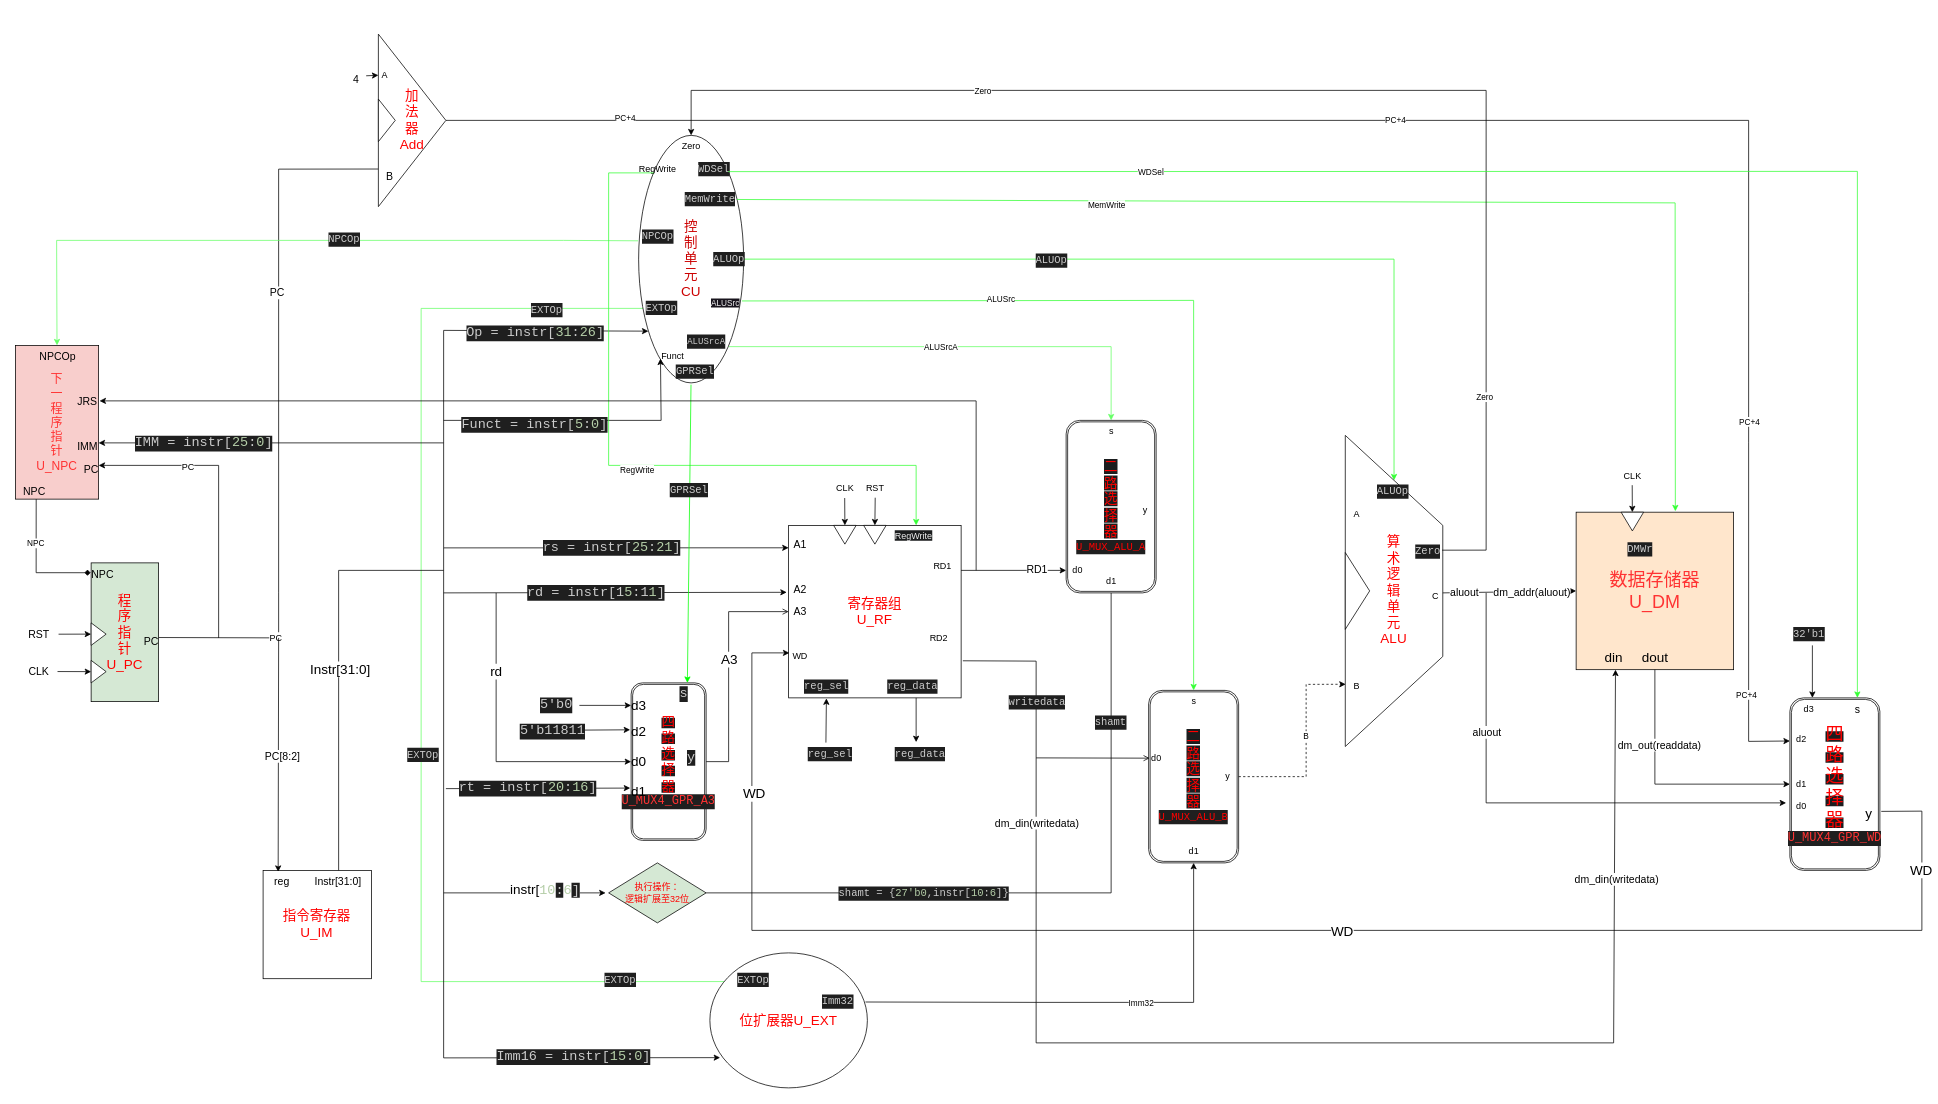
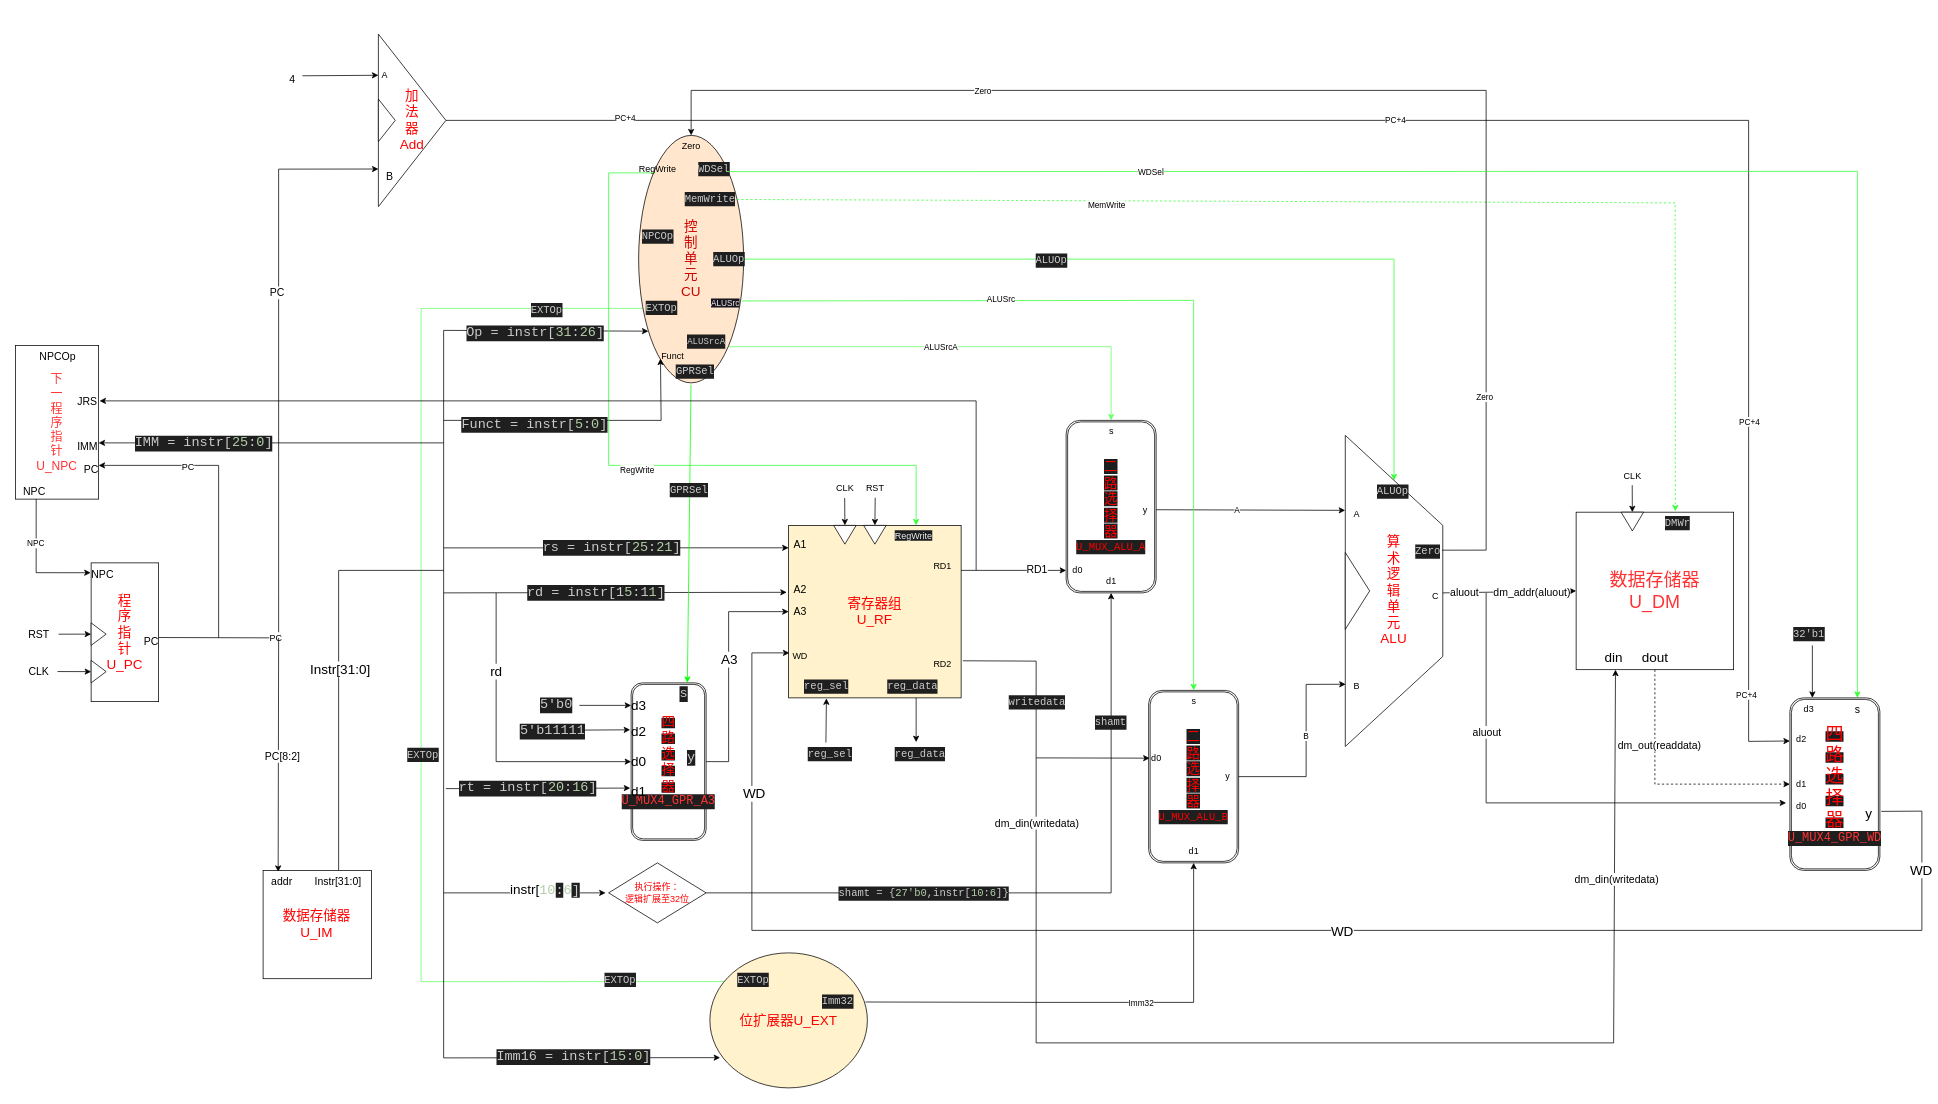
node "4": moved (356, 79) -> (292, 79)
edge "加 法 器 Add" -- "程 序 指 针 U_PC": arrowhead none -> classic
edge "控 制 单 元 CU" -> "数据存储器 U_DM": style solid -> dashed
edge "控 制 单 元 CU" -> "下 一 程 序 指 针 U_NPC": removed, label "NPCOp"
node "控 制 单 元 CU": fillcolor #ffffff -> #ffe6cc
node "下 一 程 序 指 针 U_NPC": fillcolor #f8cecc -> #ffffff
edge "二 路 选 择 器 U_MUX_ALU_A" -> "算 术 逻 辑 单 元 ALU": added, label "A"
node "DMWr": moved (1640, 550) -> (1677, 523)
edge "下 一 程 序 指 针 U_NPC" -> "程 序 指 针 U_PC": arrowhead diamond -> classic
node "数据存储器 U_DM": fillcolor #ffe6cc -> #ffffff
edge "二 路 选 择 器 U_MUX_ALU_A" -- "执行操作： 逻辑扩展至32位": arrowhead none -> classic
edge "四 路 选 择 器 U_MUX4_GPR_A3" -> "寄存器组 U_RF": arrowhead open -> classic
node "寄存器组 U_RF": fillcolor #ffffff -> #fff2cc
node "程 序 指 针 U_PC": fillcolor #d5e8d4 -> #ffffff
node "RD2": moved (939, 638) -> (942, 664)
node "5'b11811": label "5'b11811" -> "5'b11111"
edge "寄存器组 U_RF" -> "二 路 选 择 器 U_MUX_ALU_B": arrowhead open -> classic
edge "二 路 选 择 器 U_MUX_ALU_B" -> "算 术 逻 辑 单 元 ALU": style dashed -> solid
edge "数据存储器 U_DM" -> "四 路 选 择 器 U_MUX4_GPR_WD": style solid -> dashed
node "reg": label "reg" -> "addr"
node "执行操作： 逻辑扩展至32位": fillcolor #d5e8d4 -> #ffffff
node "指令寄存器 U_IM": label "指令寄存器 U_IM" -> "数据存储器 U_IM"
node "位扩展器U_EXT": fillcolor #ffffff -> #fff2cc
